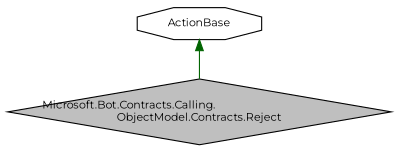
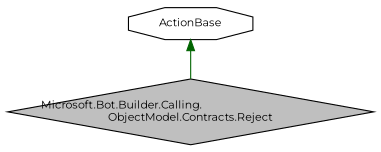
node "Microsoft.Bot.Contracts.Calling. ObjectModel.Contracts.Reject": label "Microsoft.Bot.Contracts.Calling. ObjectModel.Contracts.Reject" -> "Microsoft.Bot.Builder.Calling. ObjectModel.Contracts.Reject"
